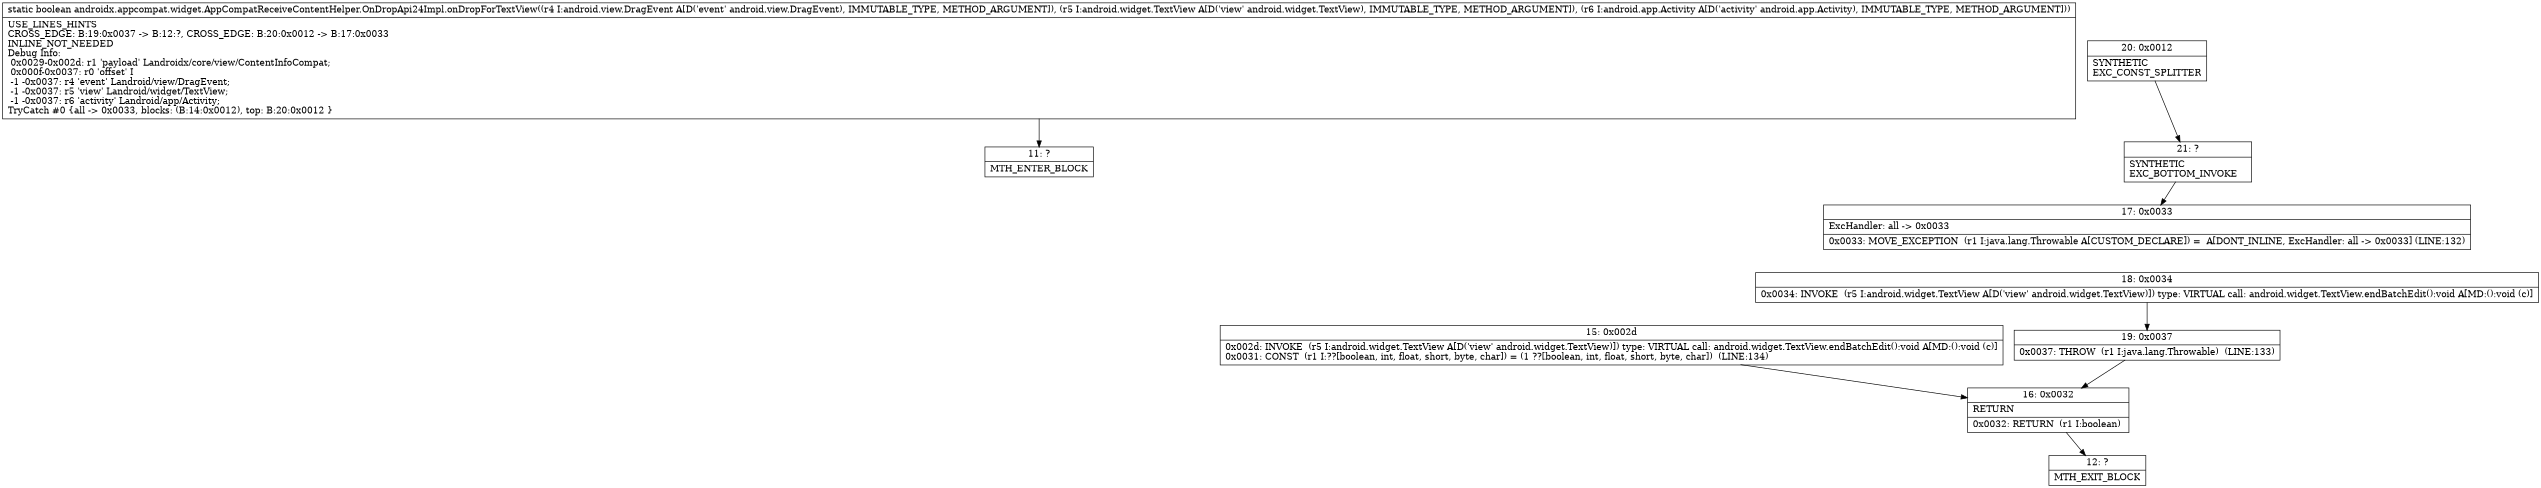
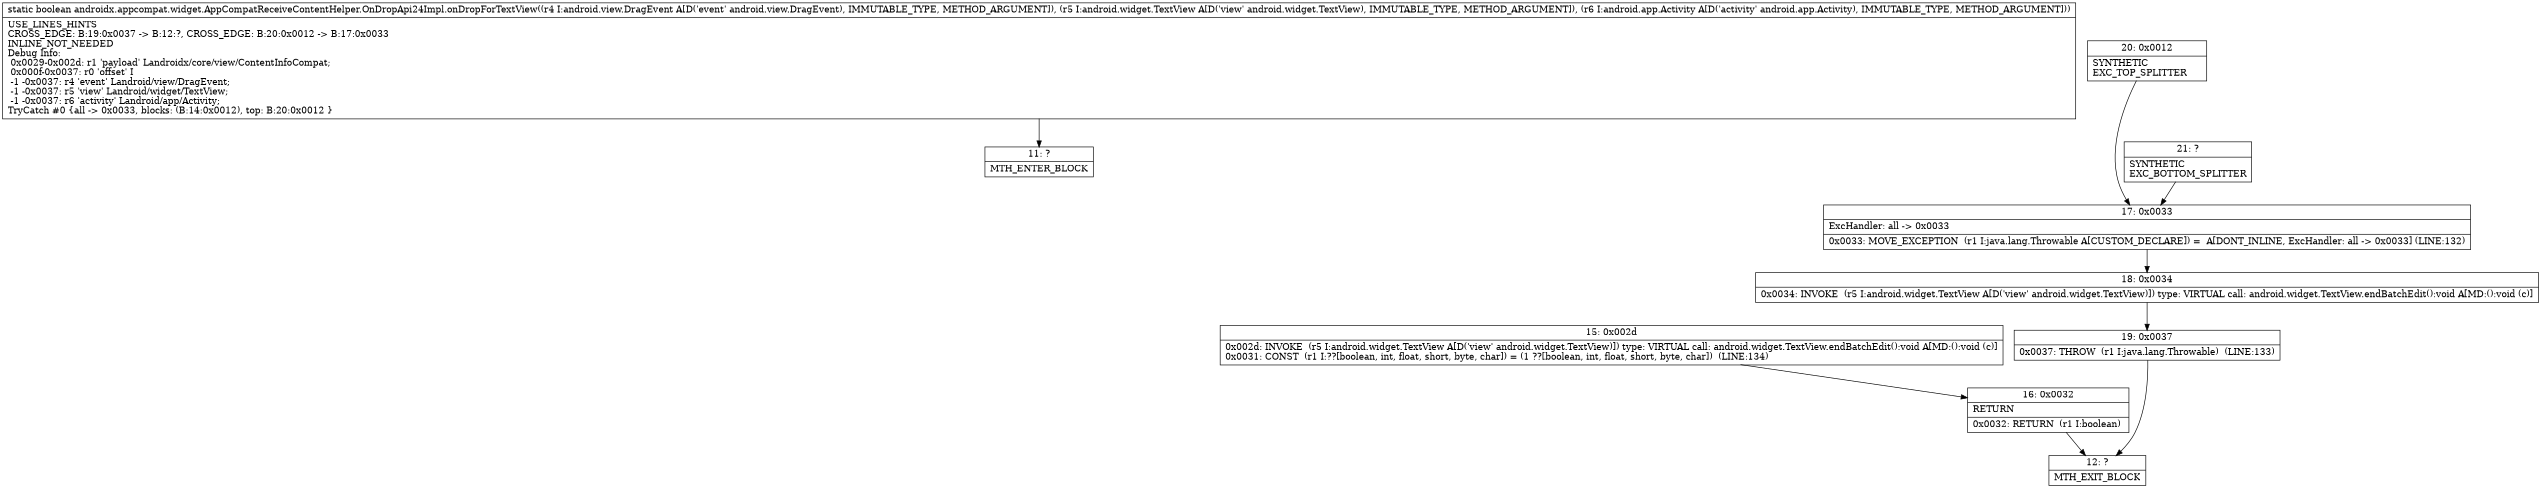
node "20: 0x0012": text "EXC_CONST_SPLITTER" -> "EXC_TOP_SPLITTER"
edge "20: 0x0012" -> "21: ?": now "20: 0x0012" -> "17: 0x0033"
node "21: ?": text "EXC_BOTTOM_INVOKE" -> "EXC_BOTTOM_SPLITTER"
edge "17: 0x0033" -> "18: 0x0034": added
edge "19: 0x0037" -> "16: 0x0032": now "19: 0x0037" -> "12: ?"
